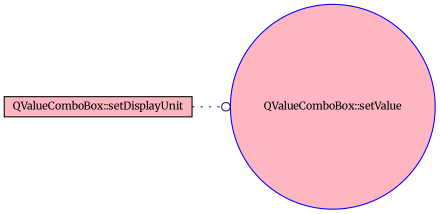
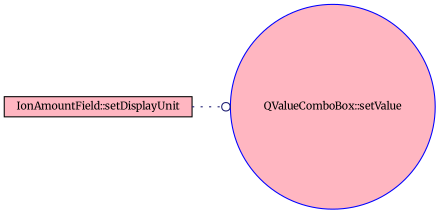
node "QValueComboBox::setDisplayUnit": label "QValueComboBox::setDisplayUnit" -> "IonAmountField::setDisplayUnit"
